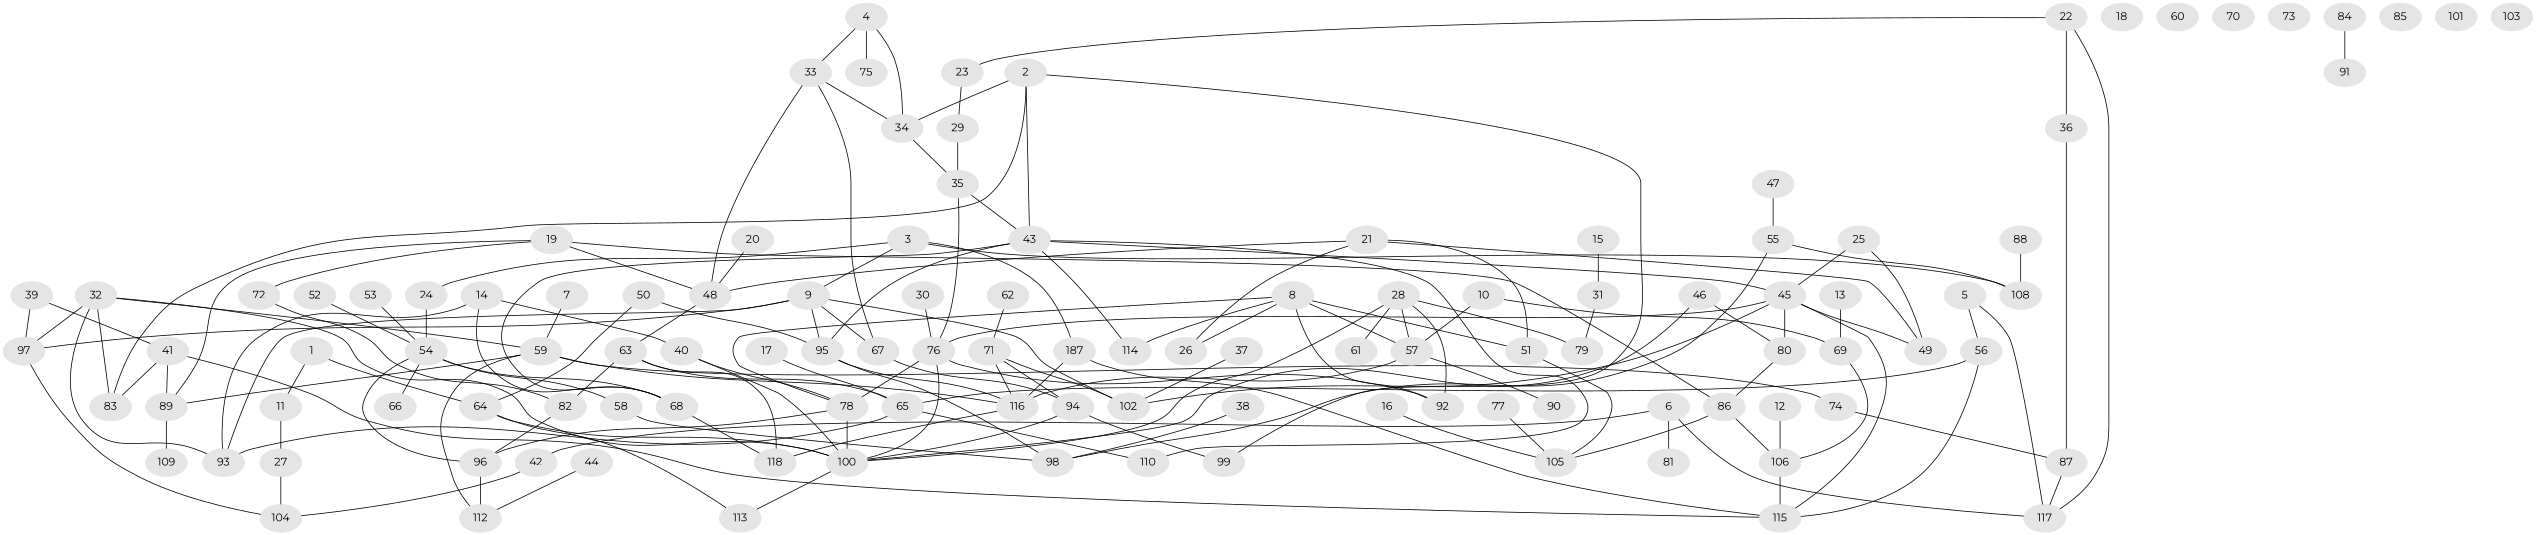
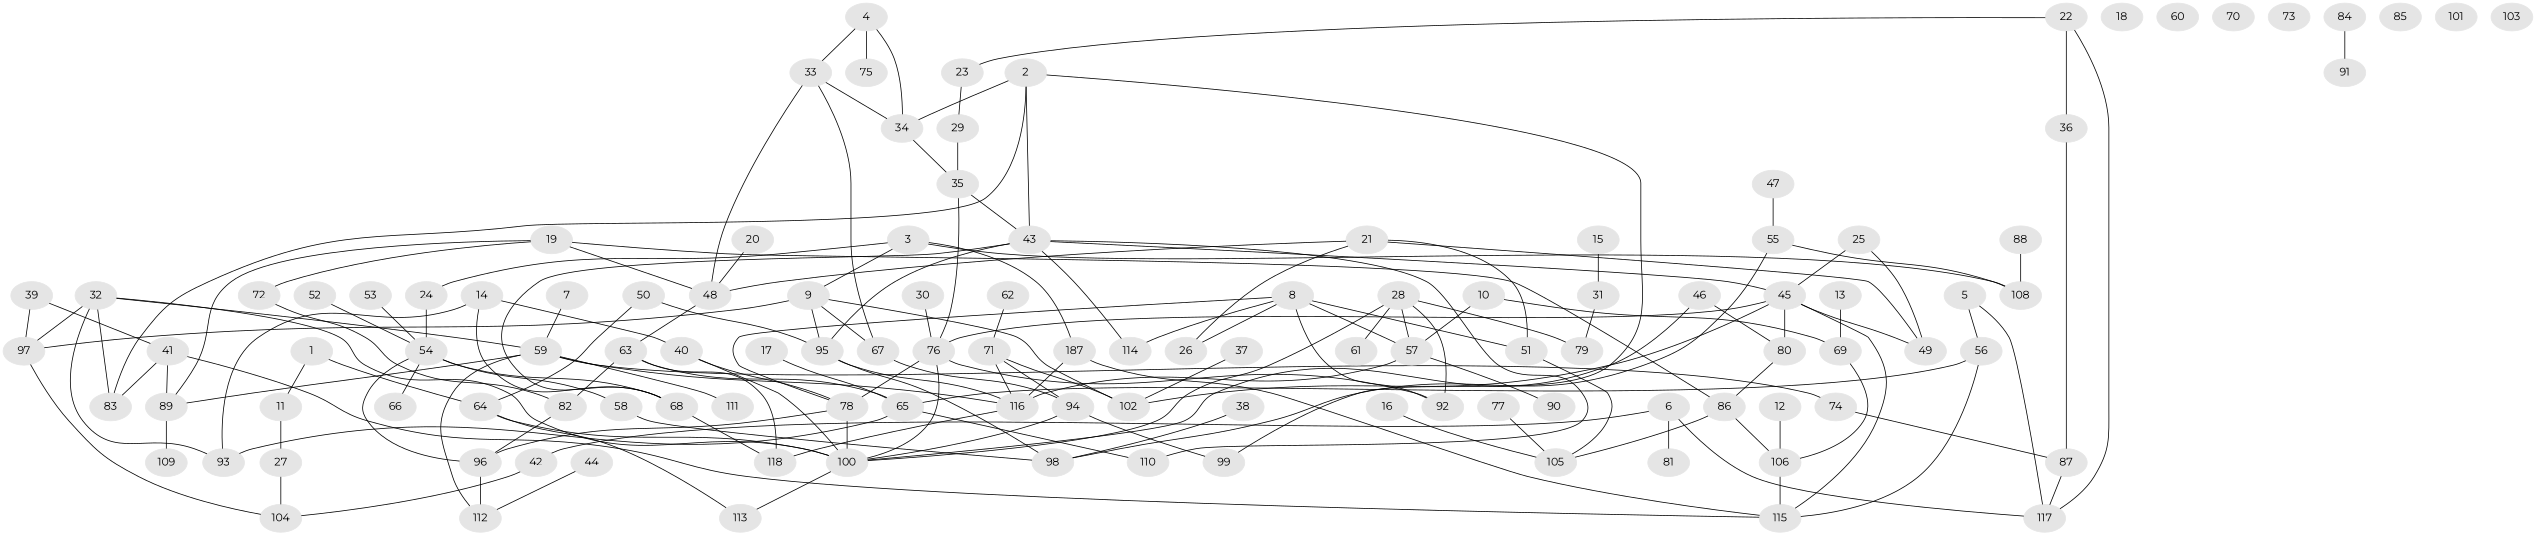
edge "9" -- "93": removed
node "111": added
